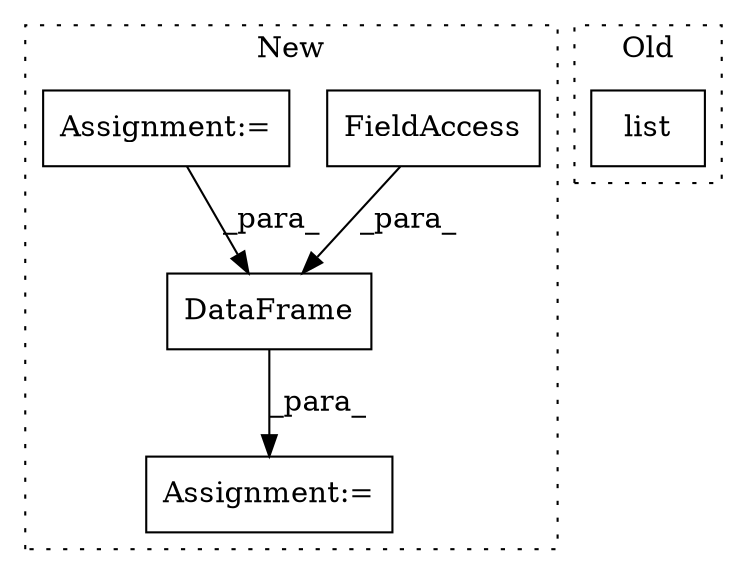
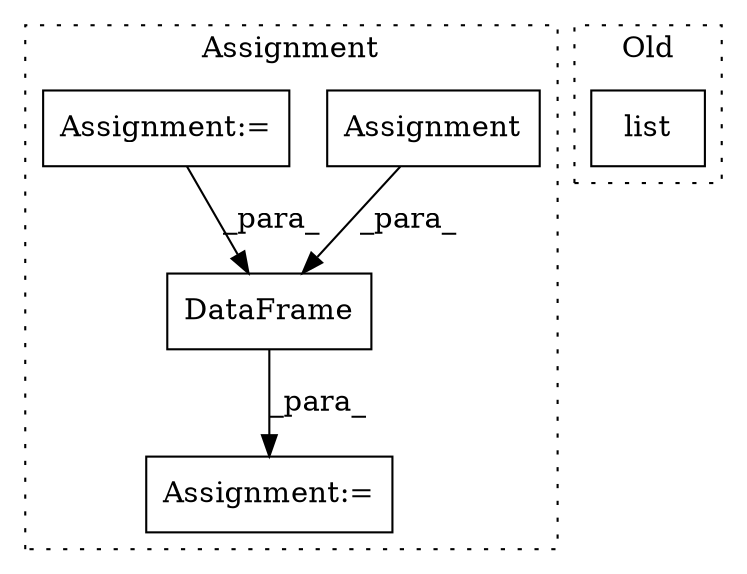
cluster "New": label "New" -> "Assignment"
node "FieldAccess": label "FieldAccess" -> "Assignment"
